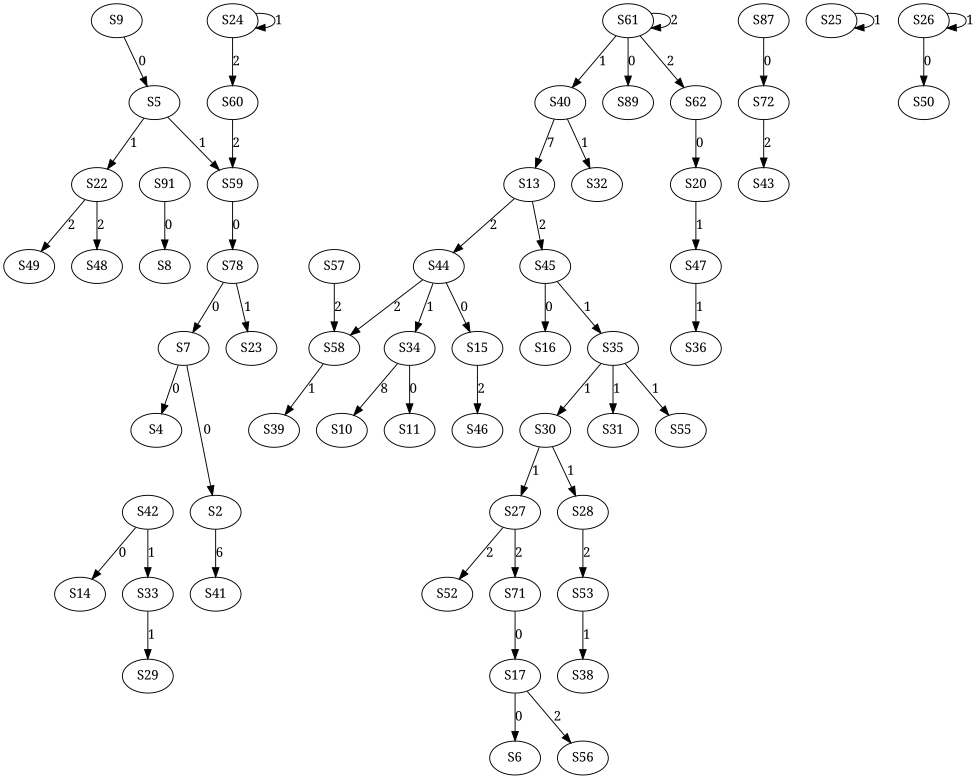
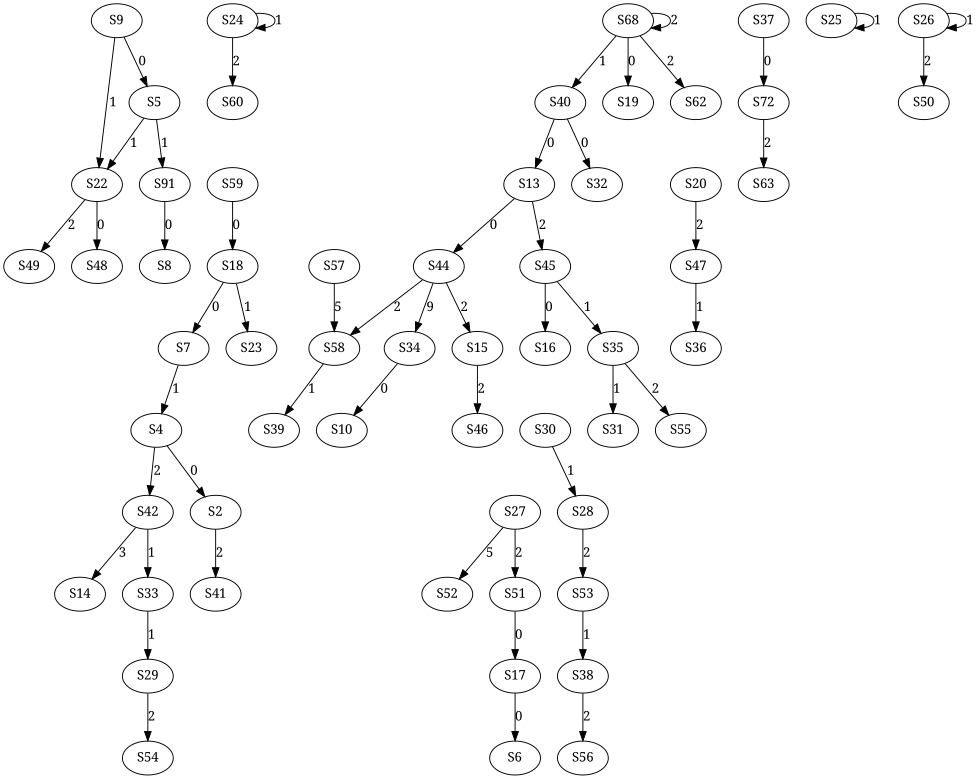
node "S61": label "S61" -> "S68"
node "S87": label "S87" -> "S37"
edge "S26" -> "S50": label "0" -> "2"
edge "S9" -> "S22": added, label "1"
node "S89": label "S89" -> "S19"
edge "S60" -> "S59": removed, label "2"
edge "S62" -> "S20": removed, label "0"
edge "S5" -> "S59": now "S5" -> "S91"
edge "S40" -> "S13": label "7" -> "0"
edge "S40" -> "S32": label "1" -> "0"
node "S43": label "S43" -> "S63"
edge "S22" -> "S48": label "2" -> "0"
edge "S13" -> "S44": label "2" -> "0"
edge "S20" -> "S47": label "1" -> "2"
node "S78": label "S78" -> "S18"
edge "S57" -> "S58": label "2" -> "5"
edge "S44" -> "S34": label "1" -> "9"
edge "S44" -> "S15": label "0" -> "2"
edge "S35" -> "S30": removed, label "1"
edge "S7" -> "S4": label "0" -> "1"
edge "S34" -> "S10": label "8" -> "0"
edge "S35" -> "S55": label "1" -> "2"
edge "S7" -> "S2": now "S4" -> "S2"
node "S11": removed
edge "S4" -> "S42": added, label "2"
edge "S30" -> "S27": removed, label "1"
edge "S42" -> "S14": label "0" -> "3"
edge "S2" -> "S41": label "6" -> "2"
edge "S27" -> "S52": label "2" -> "5"
node "S71": label "S71" -> "S51"
edge "S17" -> "S56": now "S38" -> "S56"
node "S54": added
